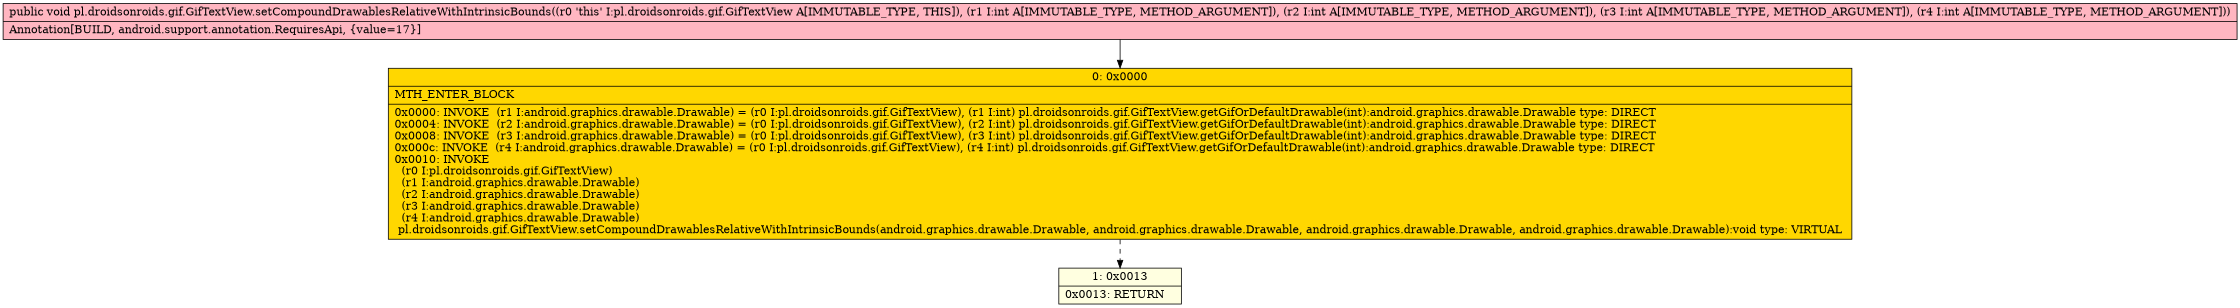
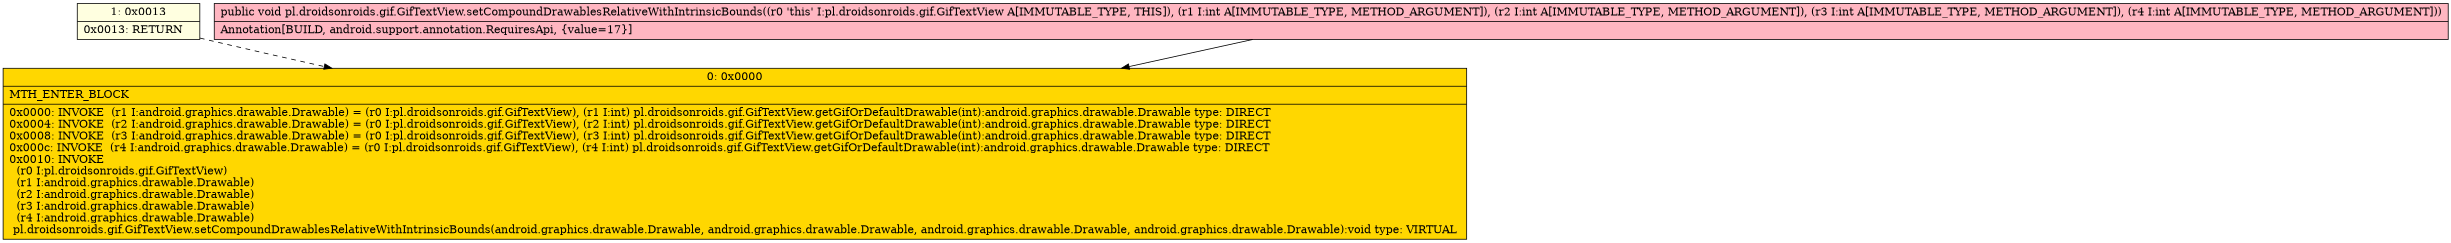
edge "0: 0x0000" -> "1: 0x0013": reversed
